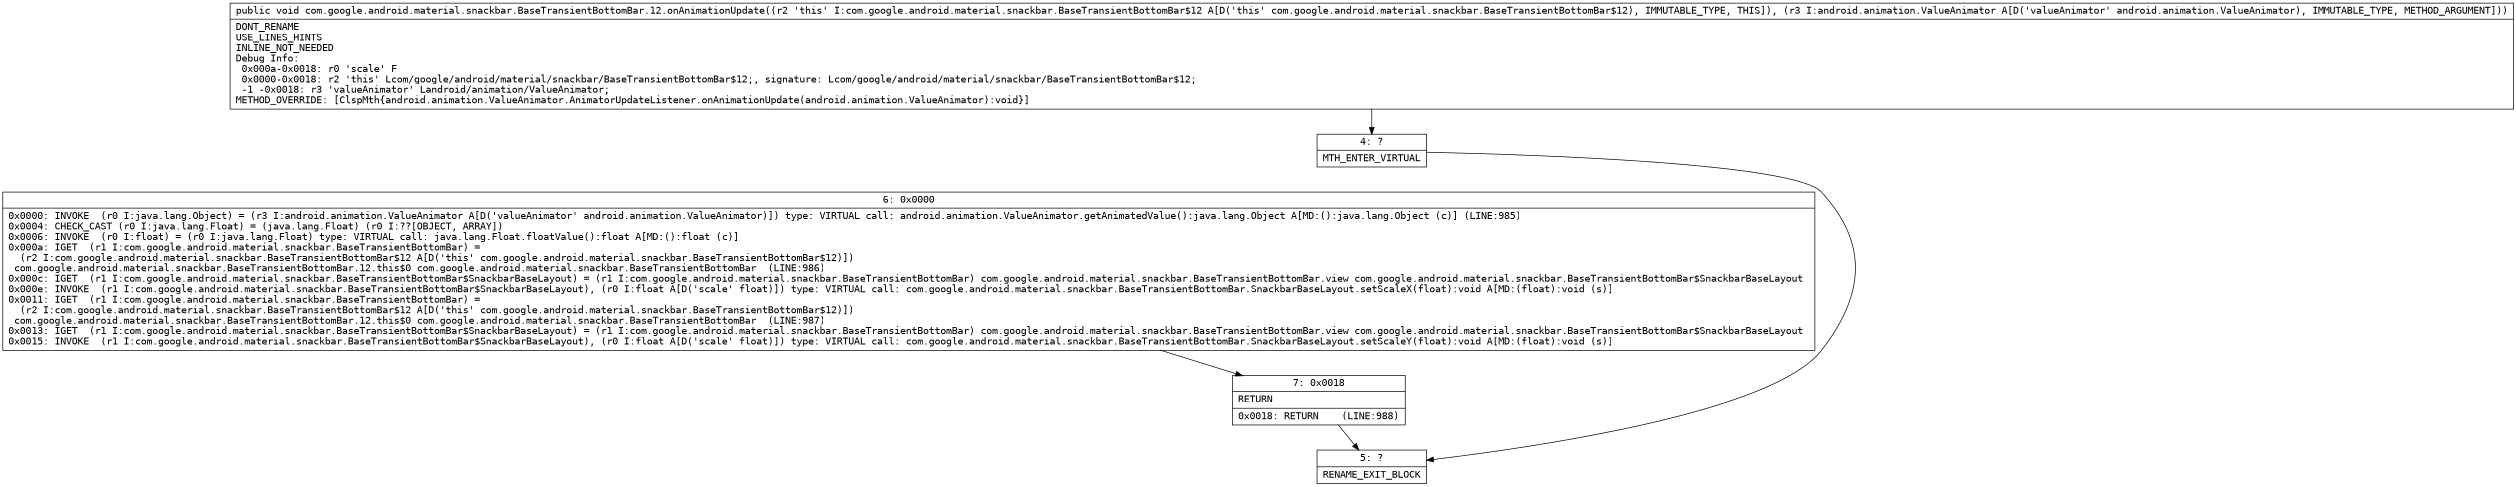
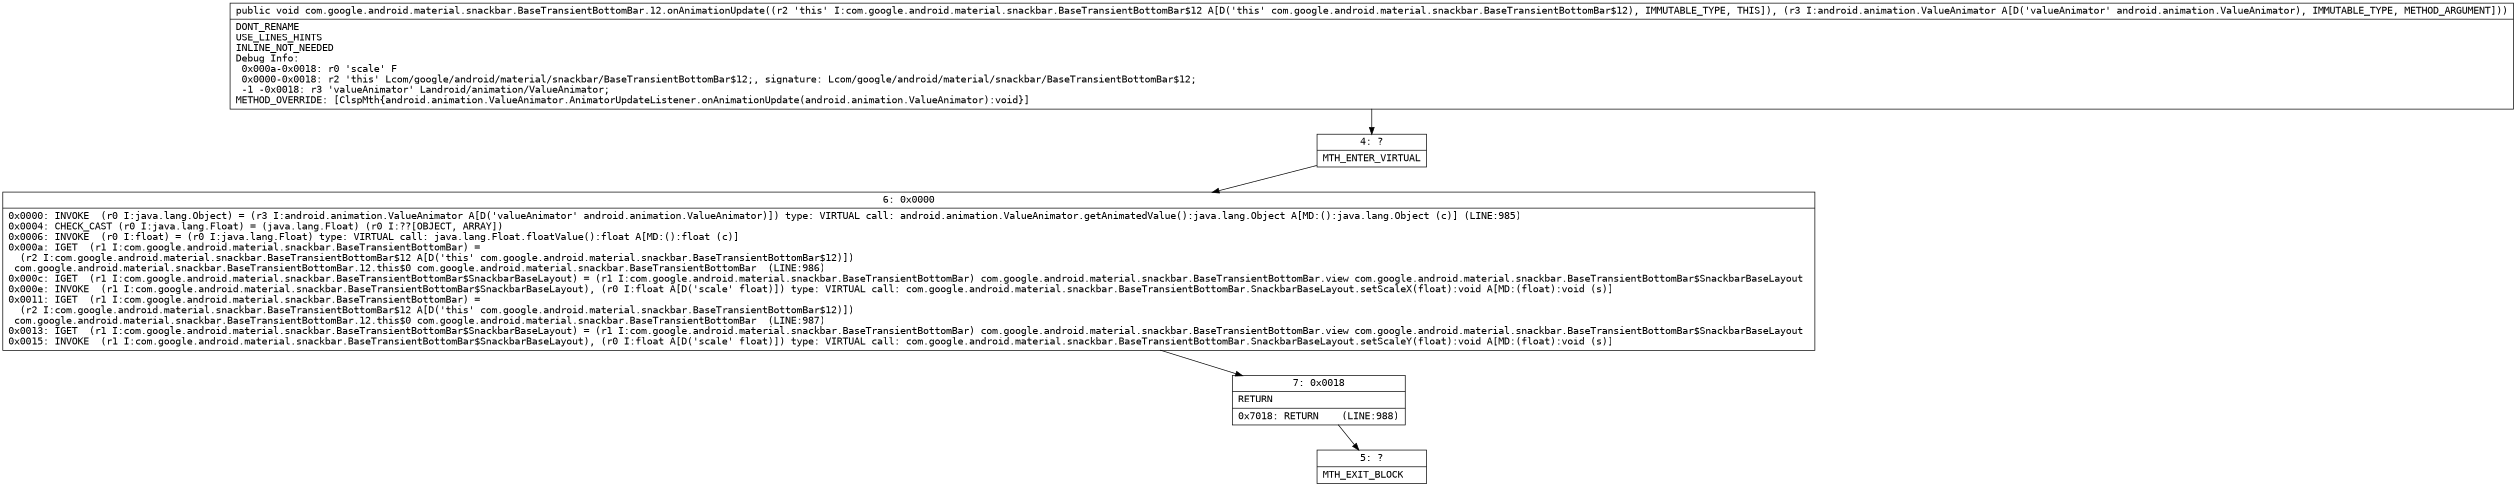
edge "4: ?" -> "5: ?": now "4: ?" -> "6: 0x0000"
node "7: 0x0018": text "0x0018: RETURN    (LINE:988)" -> "0x7018: RETURN    (LINE:988)"
node "5: ?": text "RENAME_EXIT_BLOCK" -> "MTH_EXIT_BLOCK"
